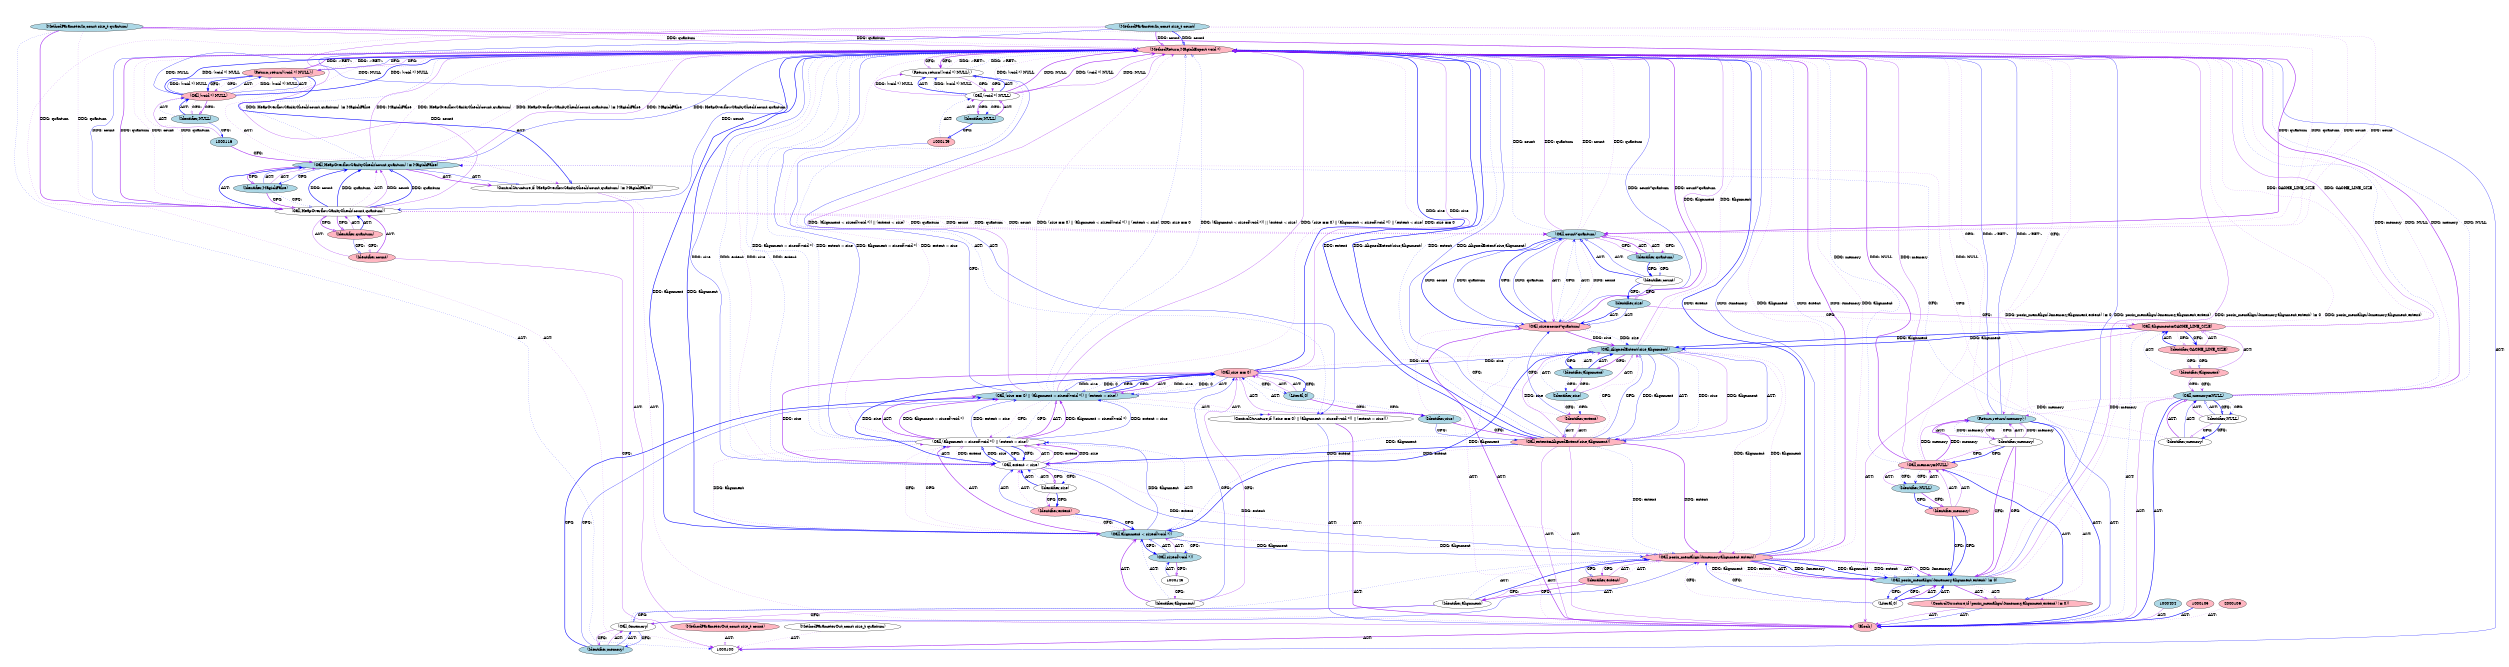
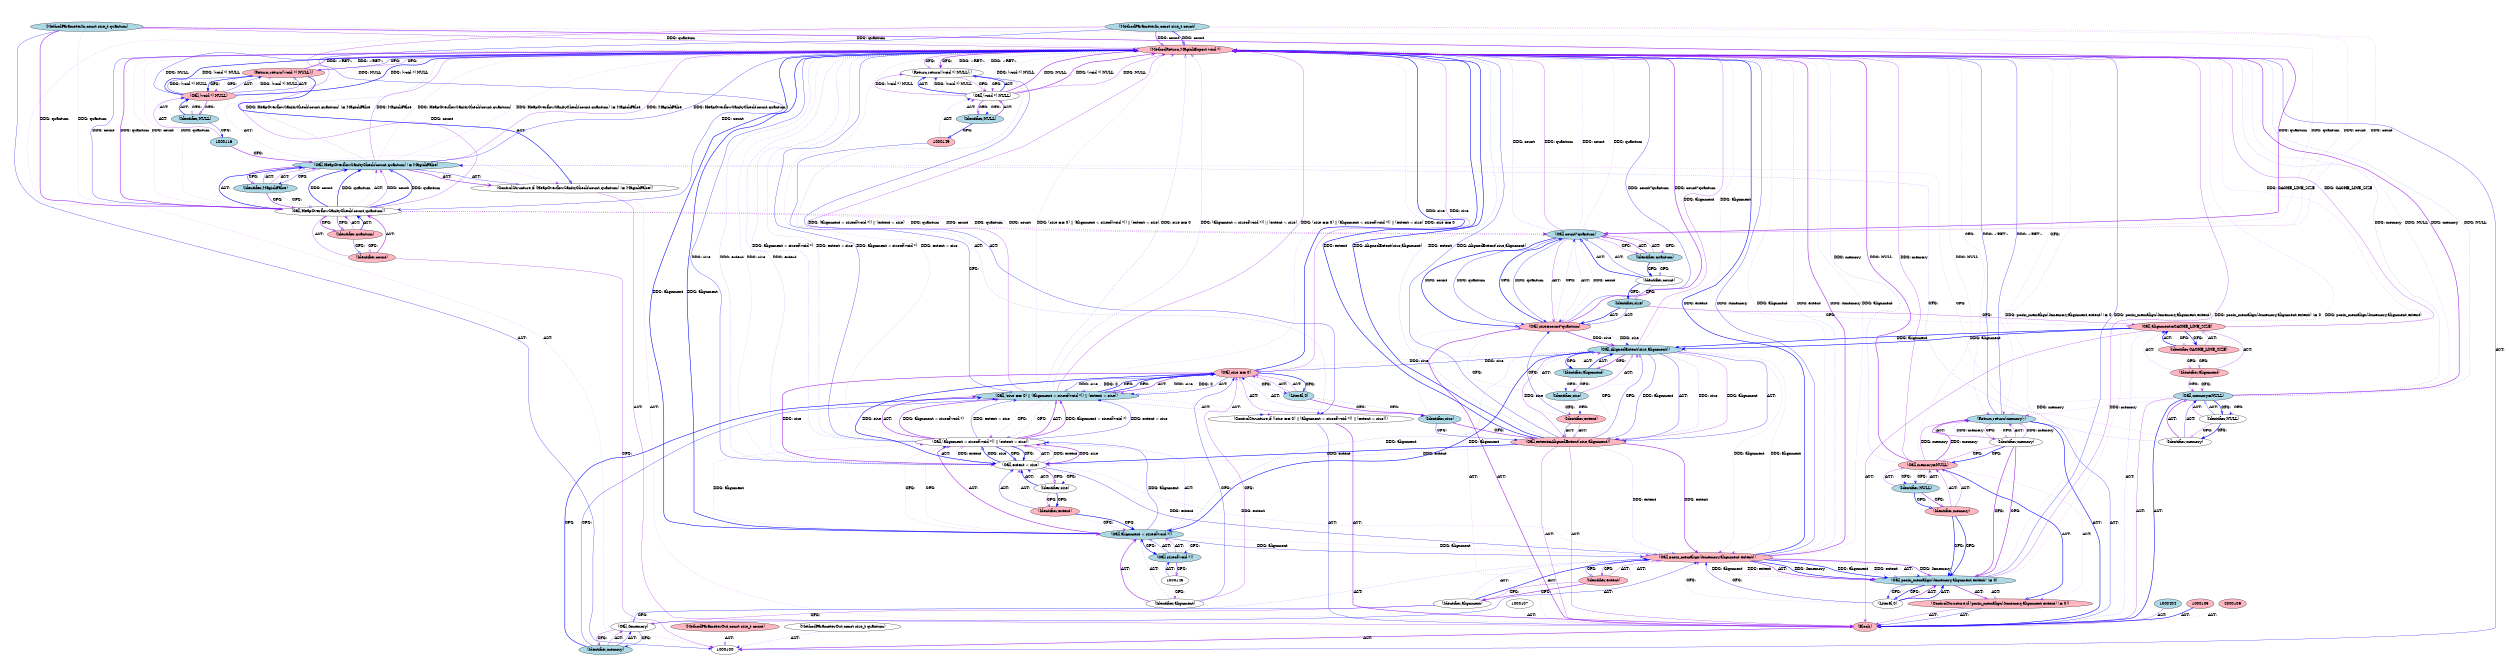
edge "(MethodParameterIn,const size_t quantum)" -> "1000100": style dotted -> solid
node "1000107": added
edge "(MethodParameterOut,const size_t count)" -> "1000100": color purple -> blue
edge "(MethodParameterOut,const size_t quantum)" -> "1000100": color purple -> blue
